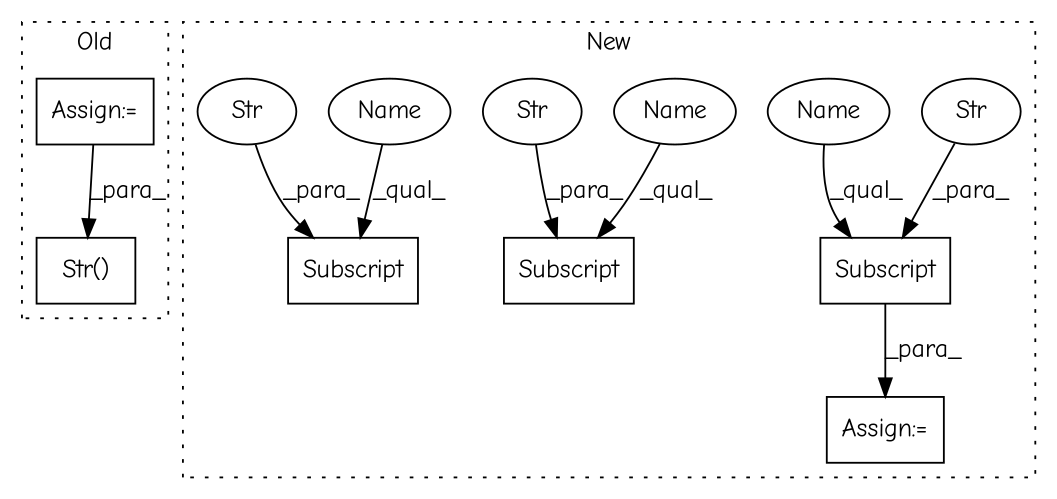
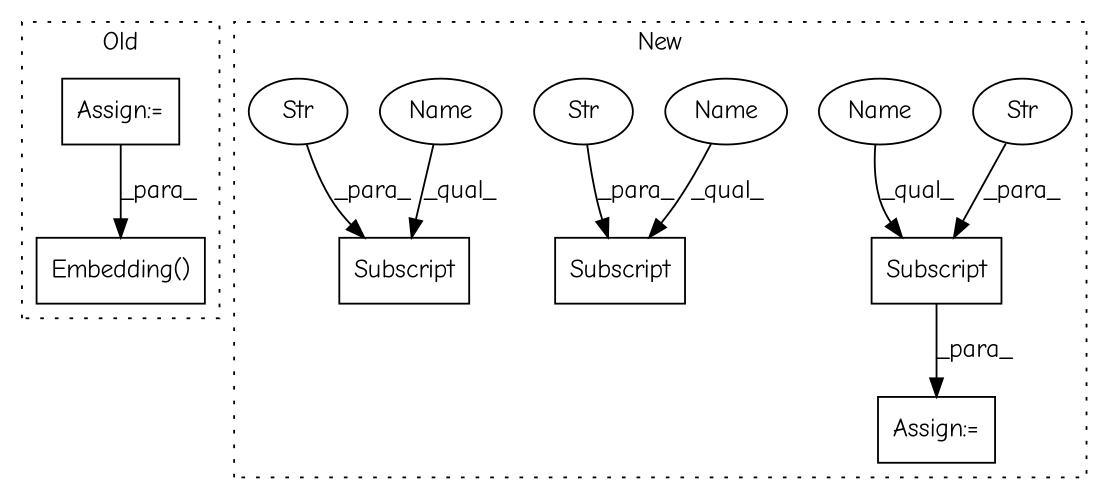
node "Str()": label "Str()" -> "Embedding()"
